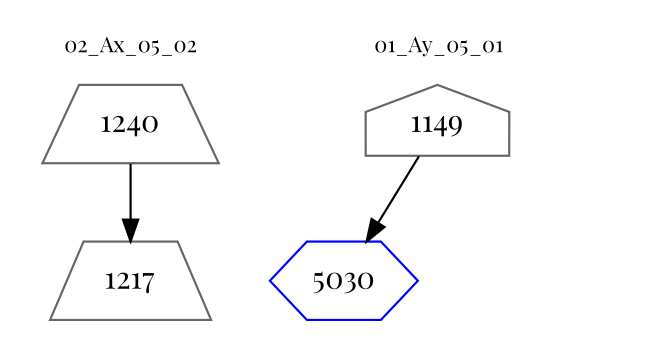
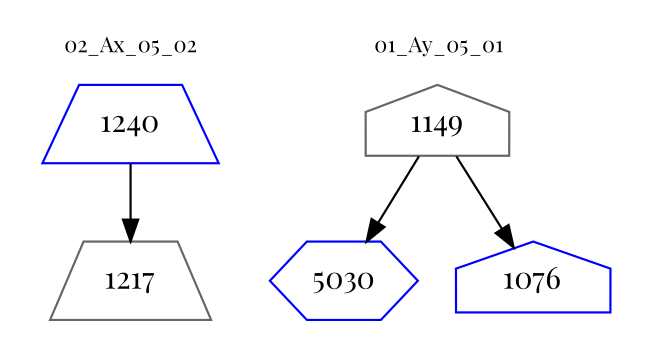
node "1240": color gray40 -> blue
node "1076": added
